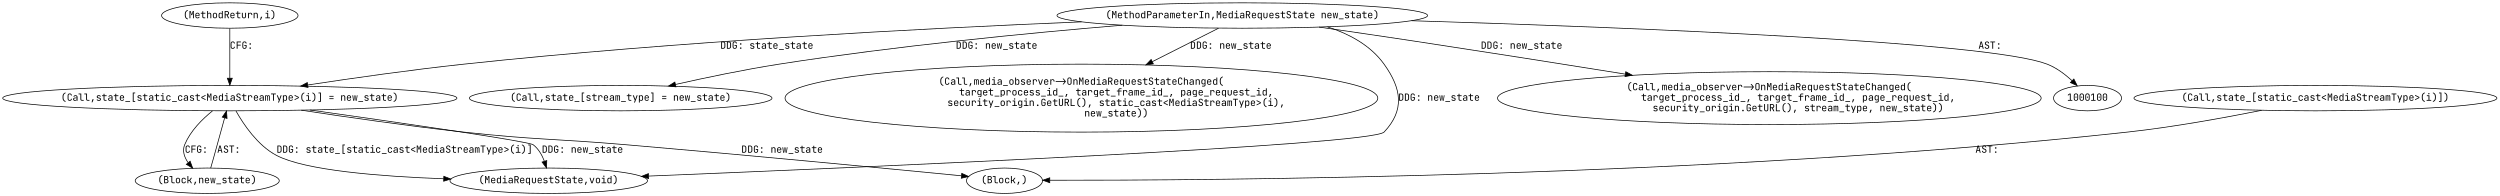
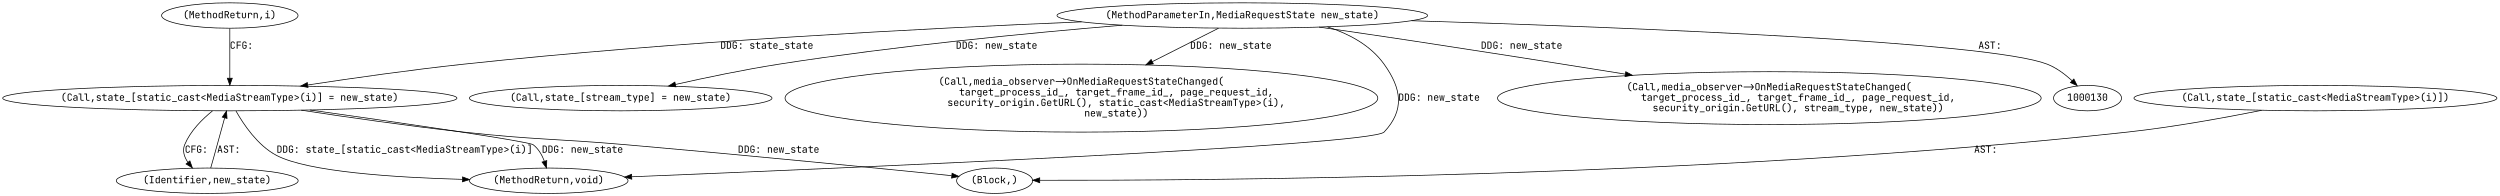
node "1000100": label "1000100" -> "1000130"
node "(Block,new_state)": label "(Block,new_state)" -> "(Identifier,new_state)"
node "(MediaRequestState,void)": label "(MediaRequestState,void)" -> "(MethodReturn,void)"
